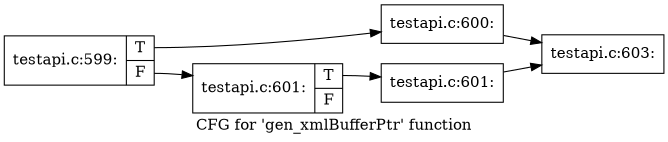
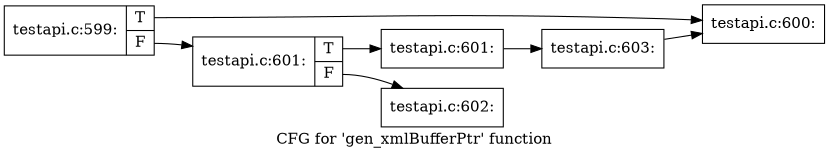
edge "testapi.c:600:" -> "testapi.c:603:": reversed
node "testapi.c:602:": added
